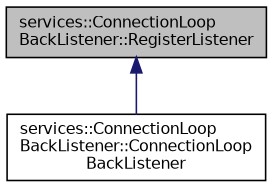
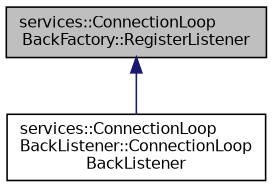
node "services::ConnectionLoop BackListener::RegisterListener": label "services::ConnectionLoop BackListener::RegisterListener" -> "services::ConnectionLoop BackFactory::RegisterListener"
